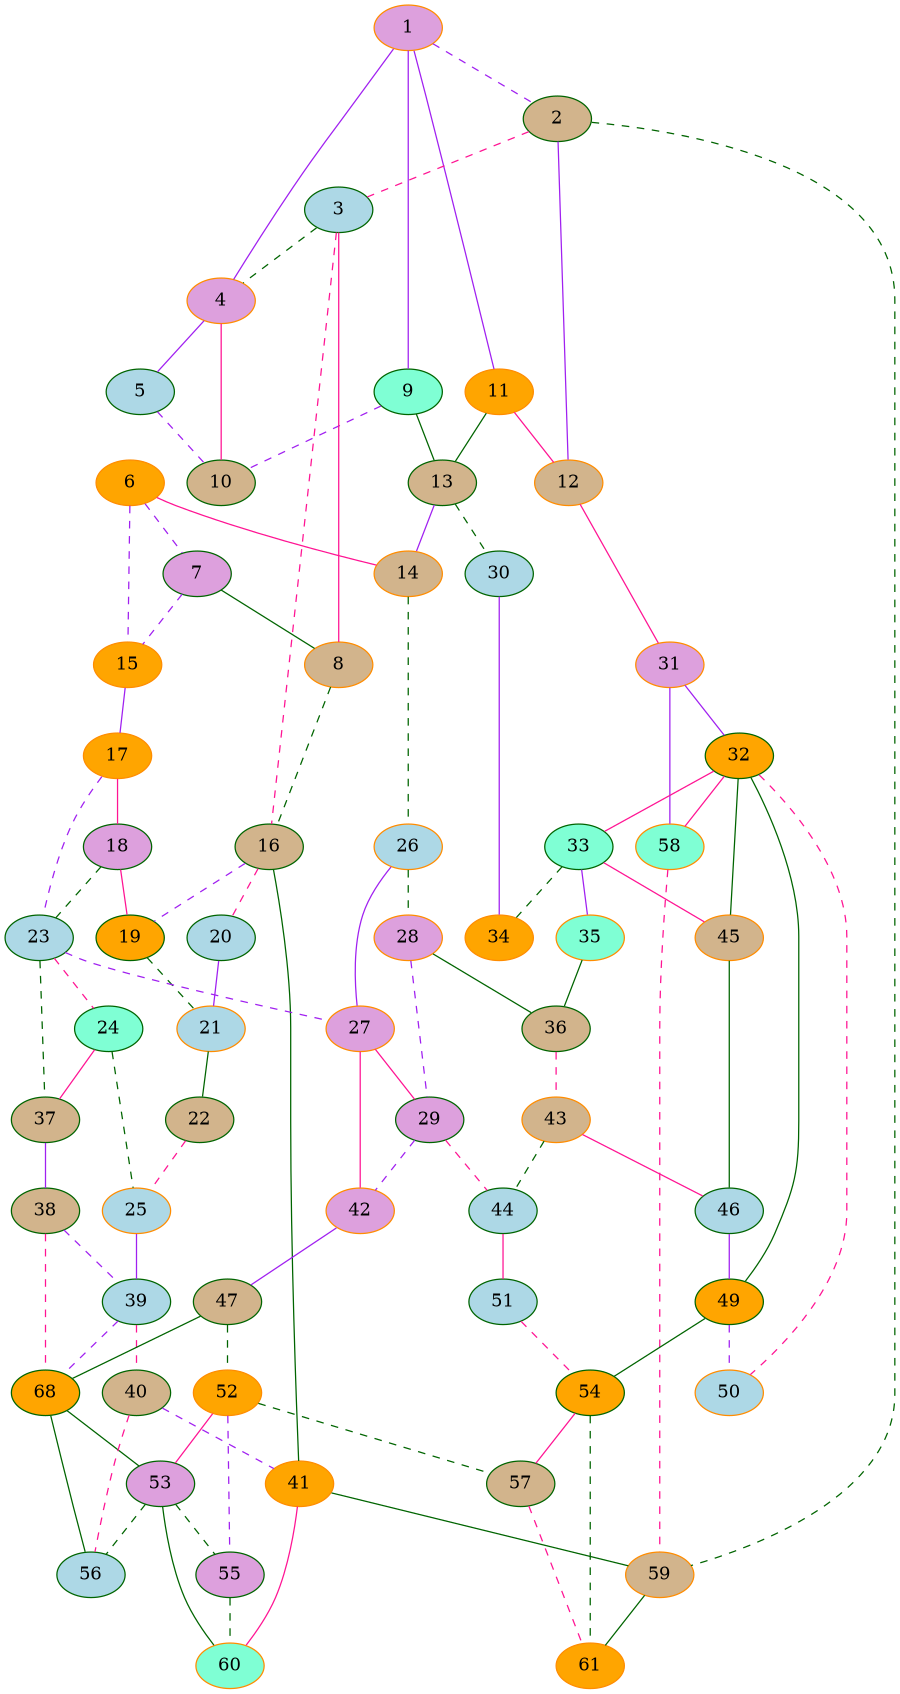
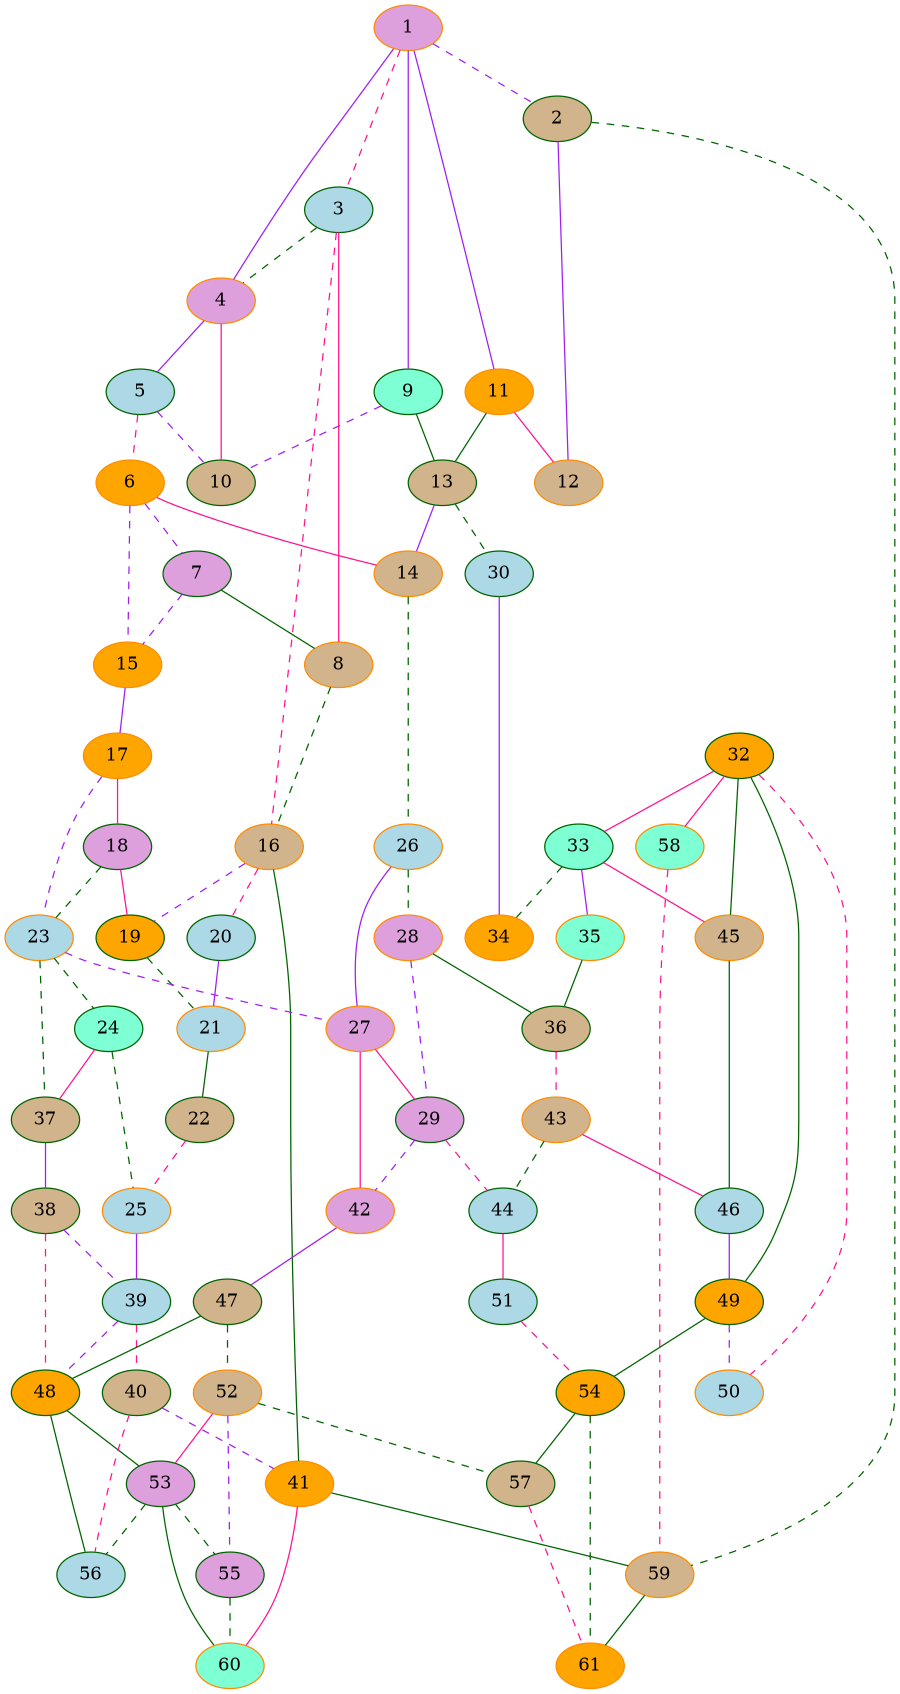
edge "2" -- "3": now "1" -- "3"
edge "5" -- "6": added
node "31": removed
node "16": color darkgreen -> darkorange
node "23": color darkgreen -> darkorange
edge "23" -- "24": color deeppink -> darkgreen
node "68": label "68" -> "48"
node "52": fillcolor orange -> tan
edge "54" -- "57": color deeppink -> darkgreen
